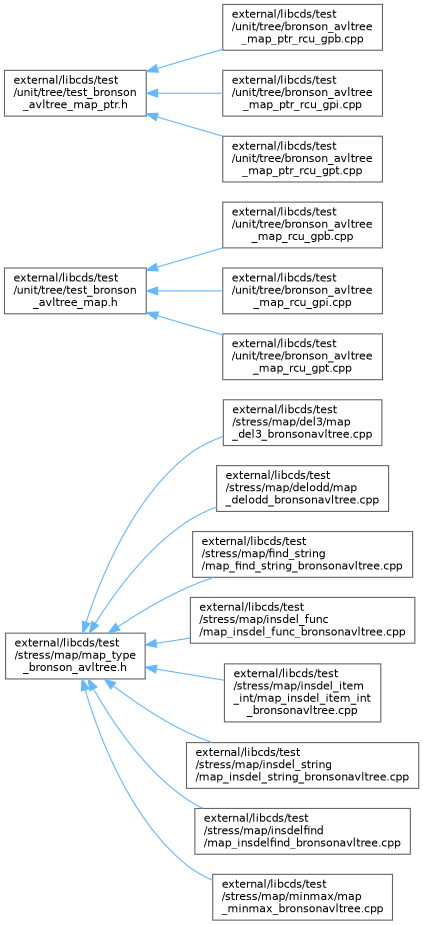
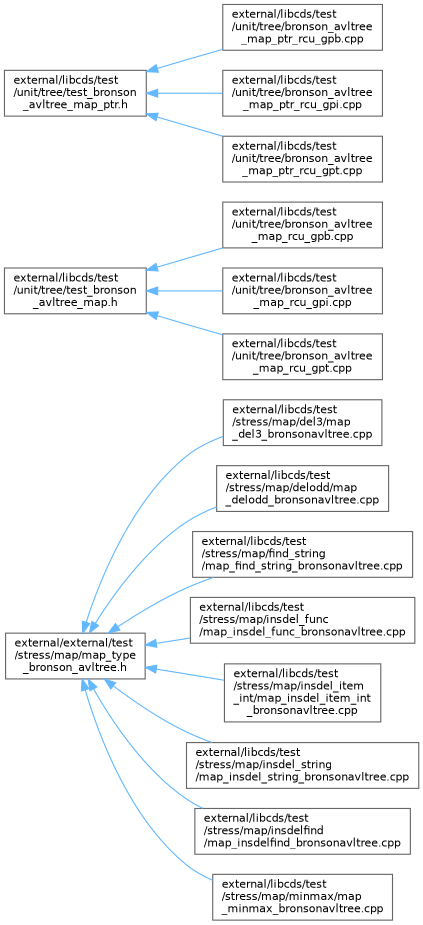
node "external/libcds/test /stress/map/map_type _bronson_avltree.h": label "external/libcds/test /stress/map/map_type _bronson_avltree.h" -> "external/external/test /stress/map/map_type _bronson_avltree.h"
